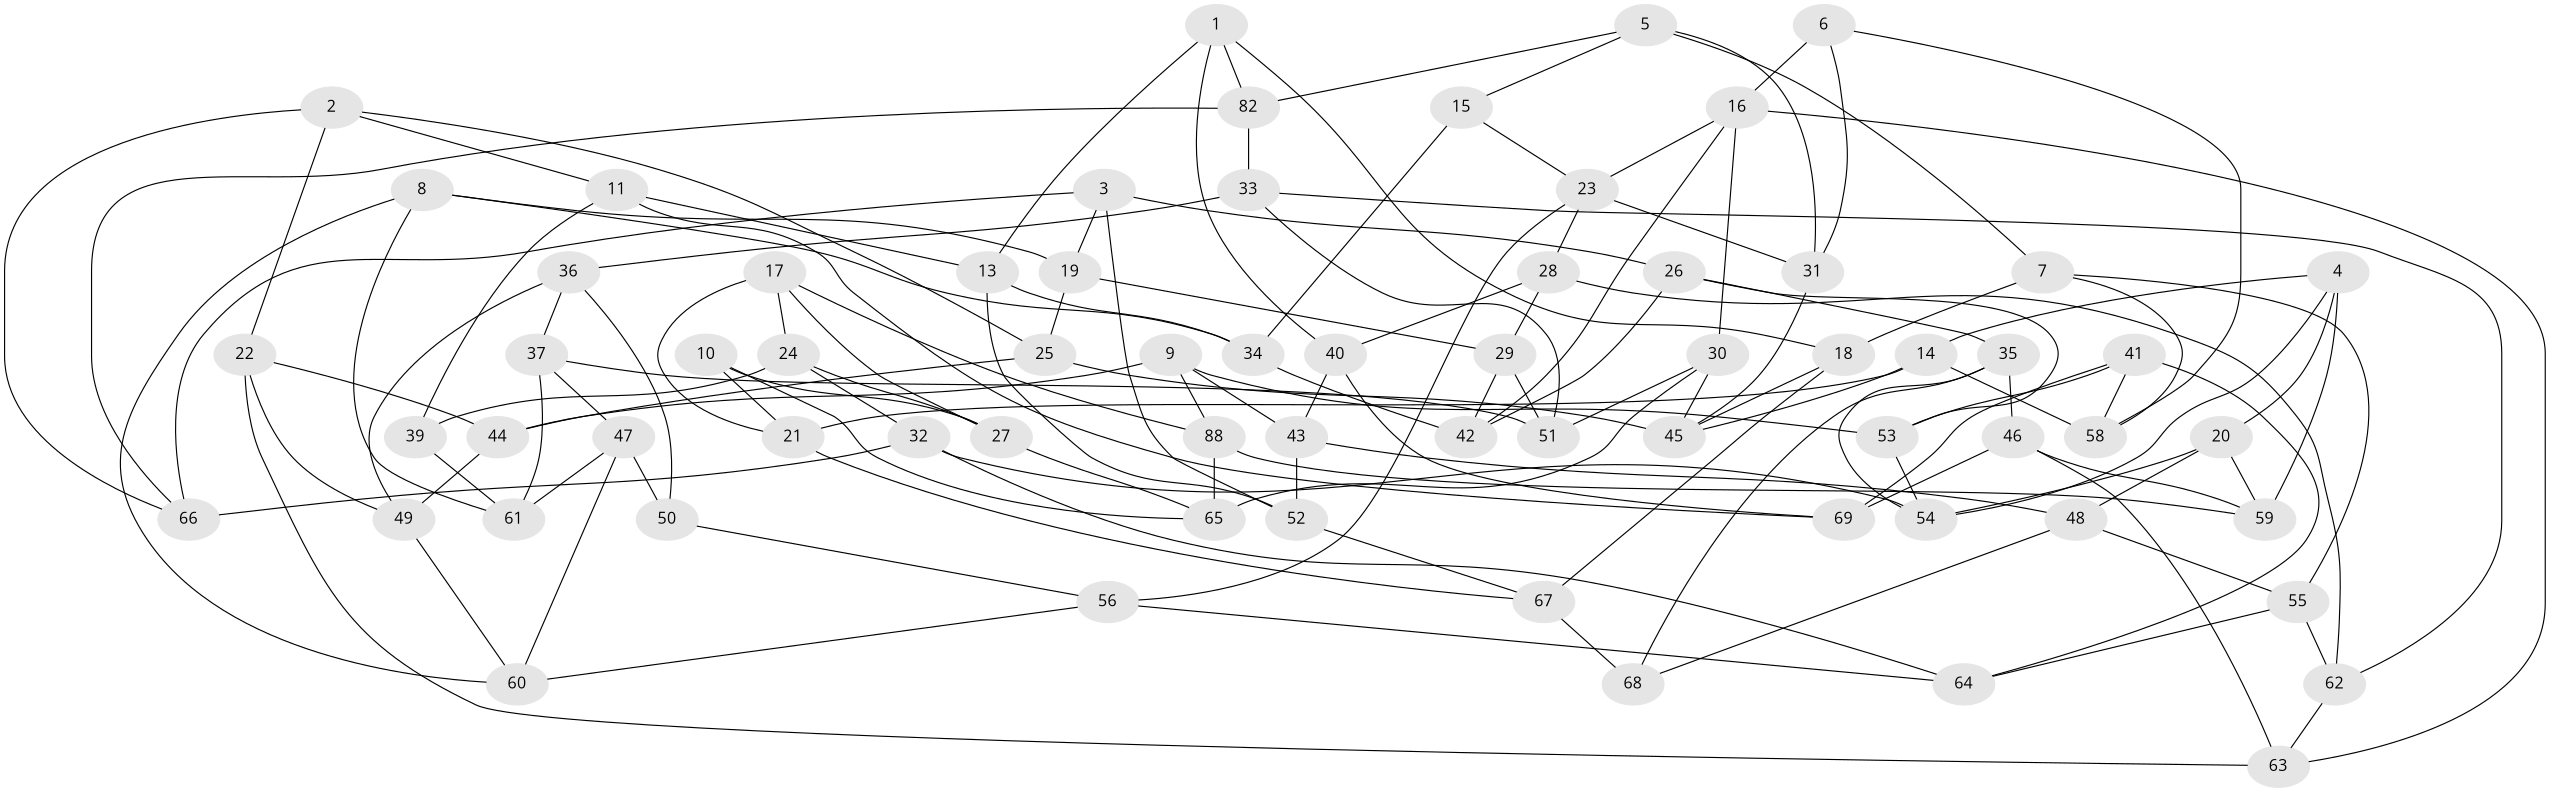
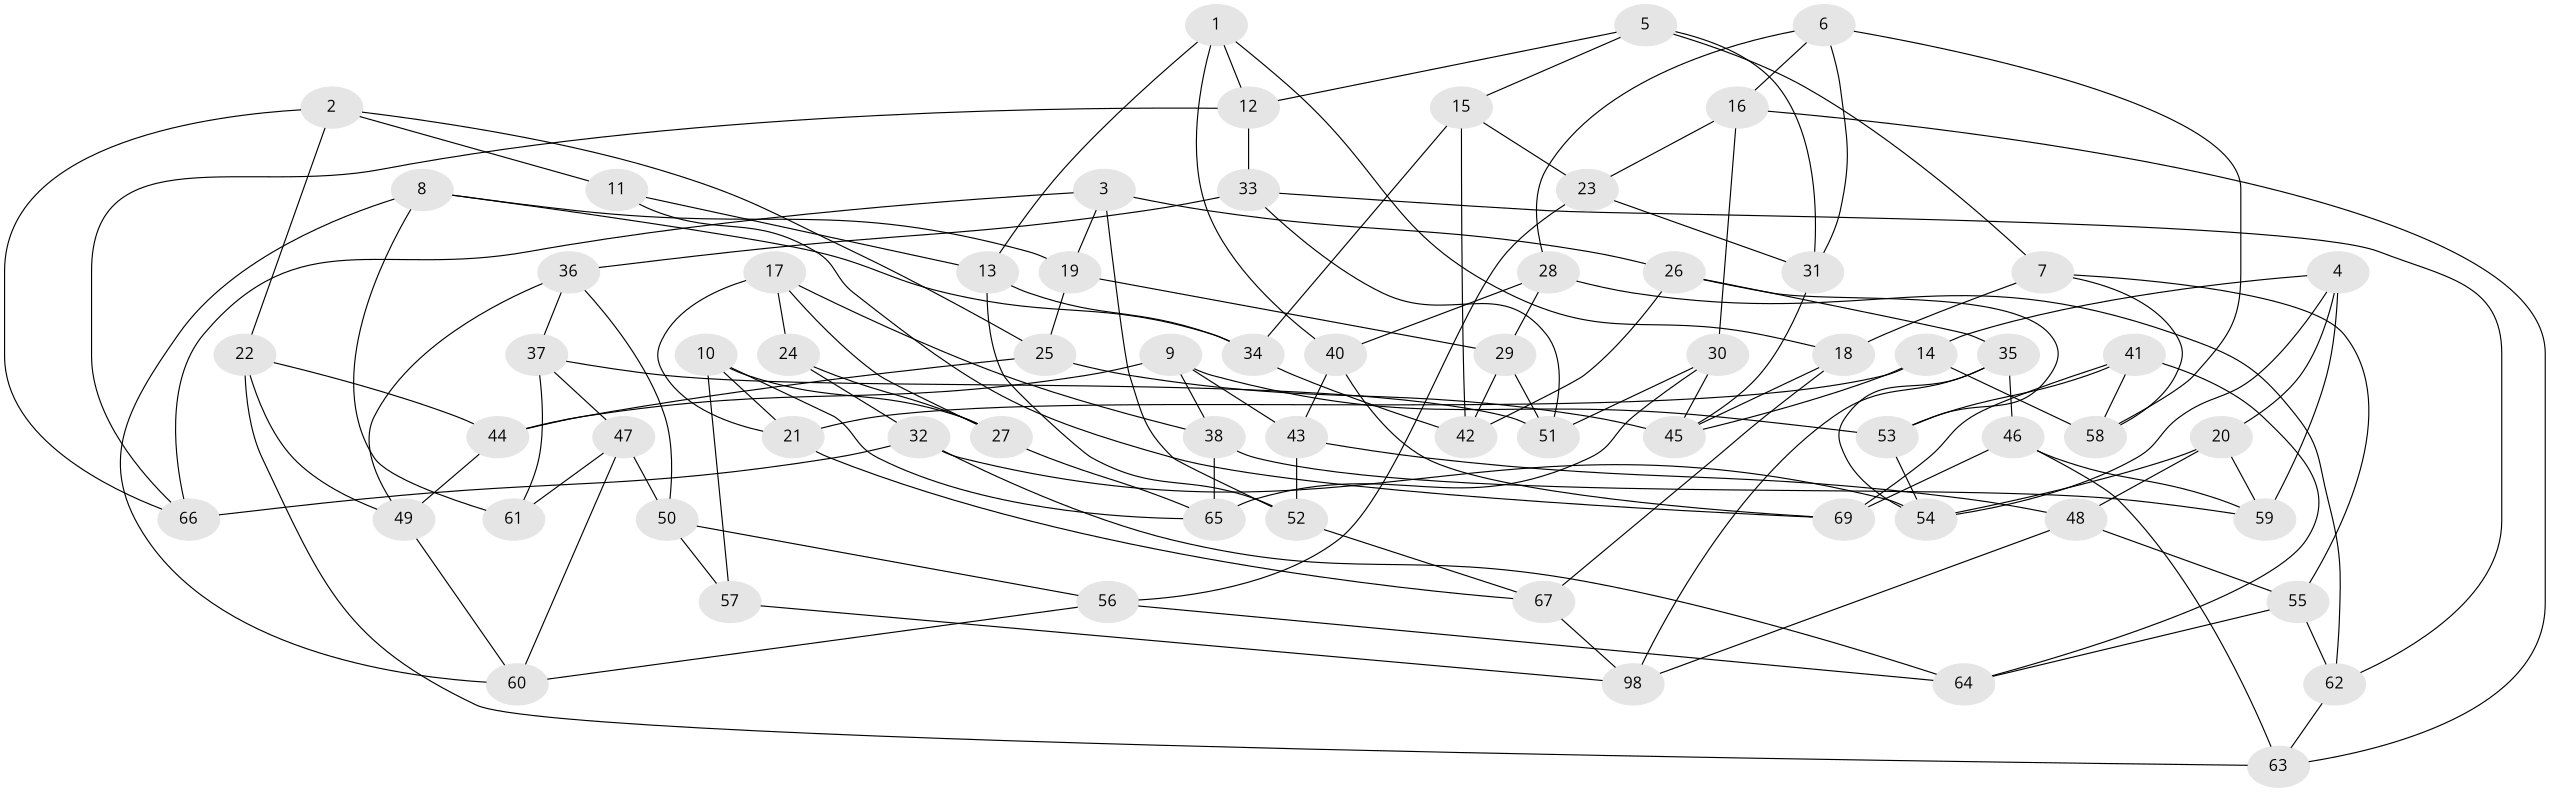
node "82": label "82" -> "12"
edge "23" -- "28": now "6" -- "28"
edge "16" -- "42": now "15" -- "42"
node "39": removed
node "88": label "88" -> "38"
node "57": added
node "68": label "68" -> "98"
